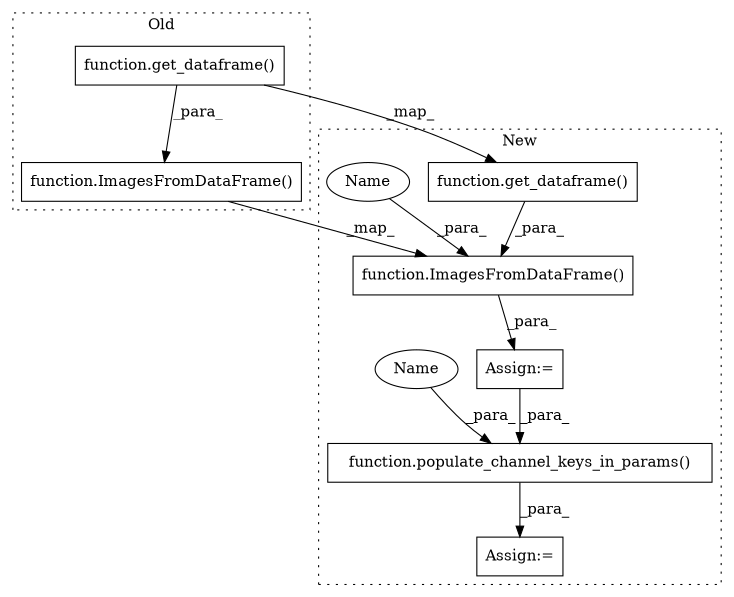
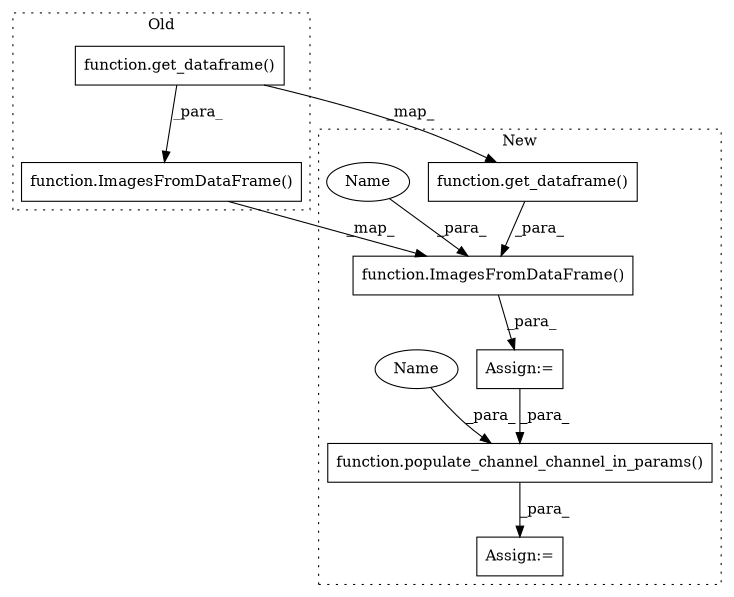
node "function.populate_channel_keys_in_params()": label "function.populate_channel_keys_in_params()" -> "function.populate_channel_channel_in_params()"
